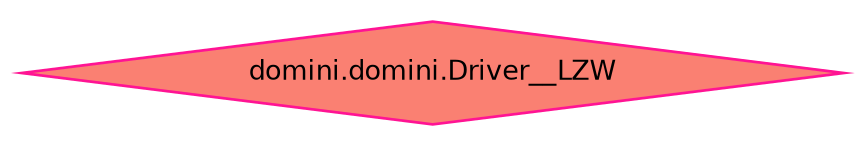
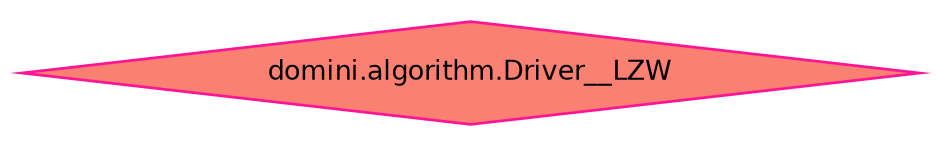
node "domini.domini.Driver__LZW": label "domini.domini.Driver__LZW" -> "domini.algorithm.Driver__LZW"
